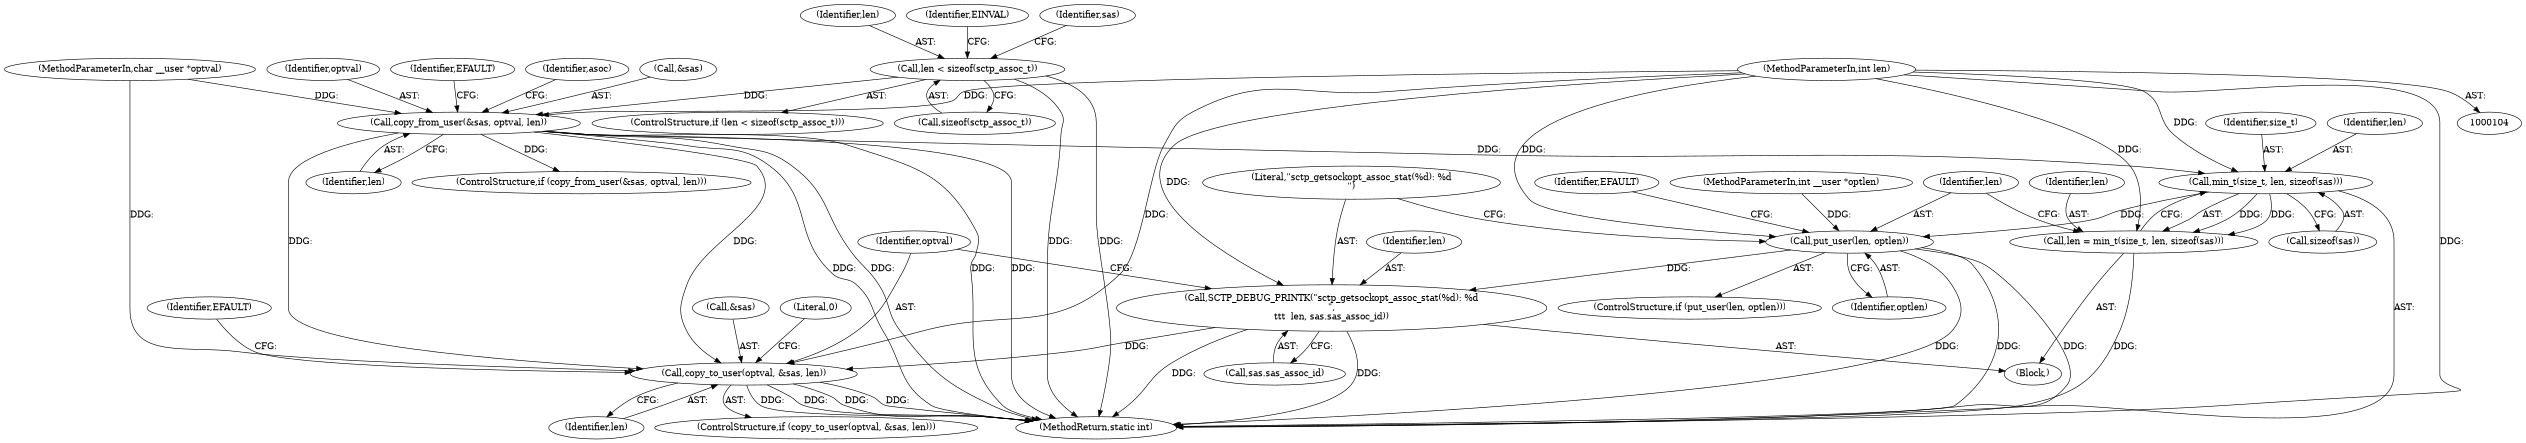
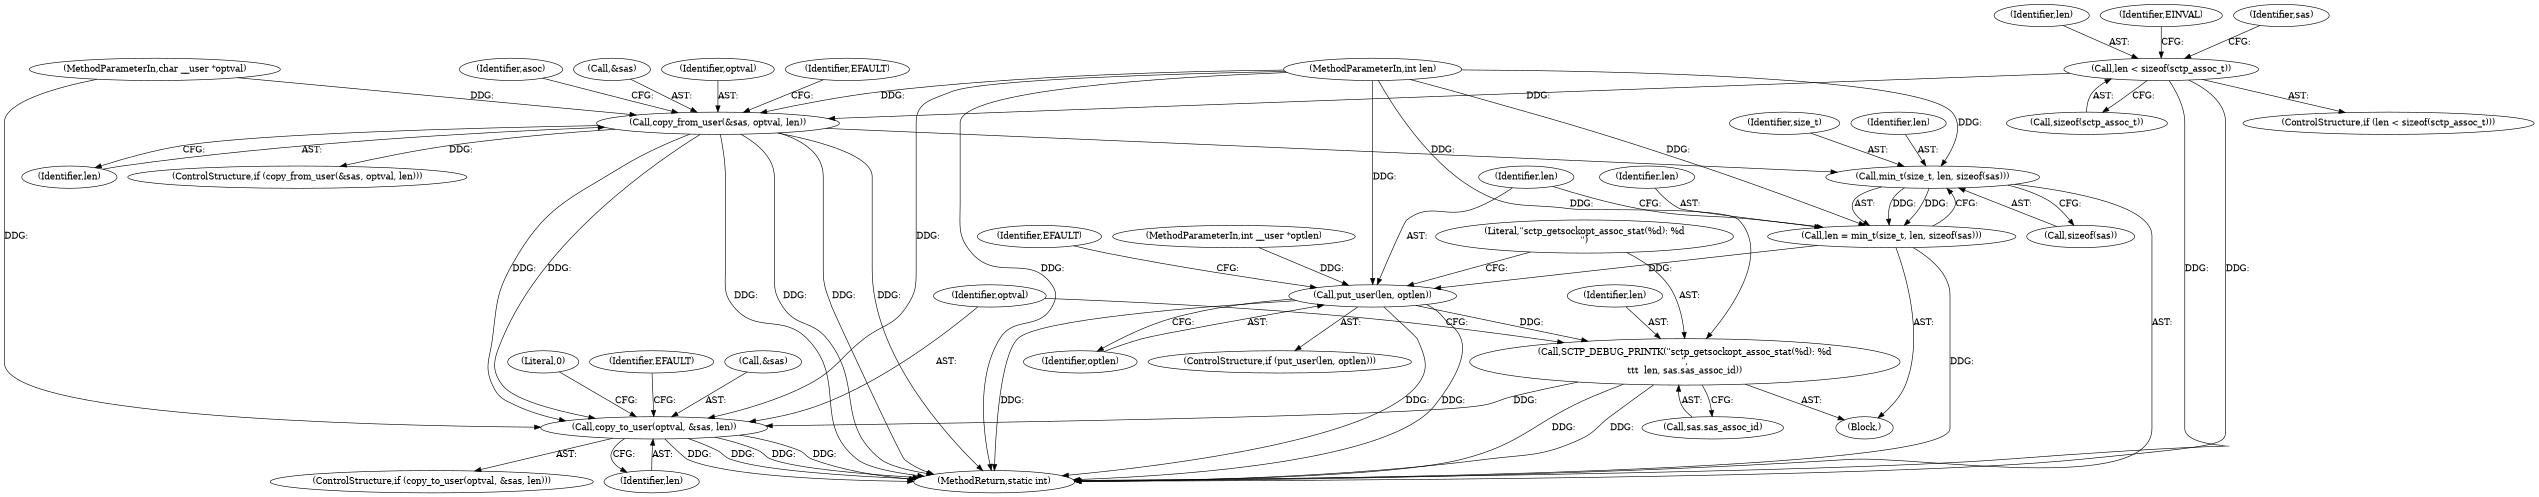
node "1000104": removed
edge "(Call,min_t(size_t, len, sizeof(sas)))" -> "(Call,put_user(len, optlen))": now "(Call,len = min_t(size_t, len, sizeof(sas)))" -> "(Call,put_user(len, optlen))"
